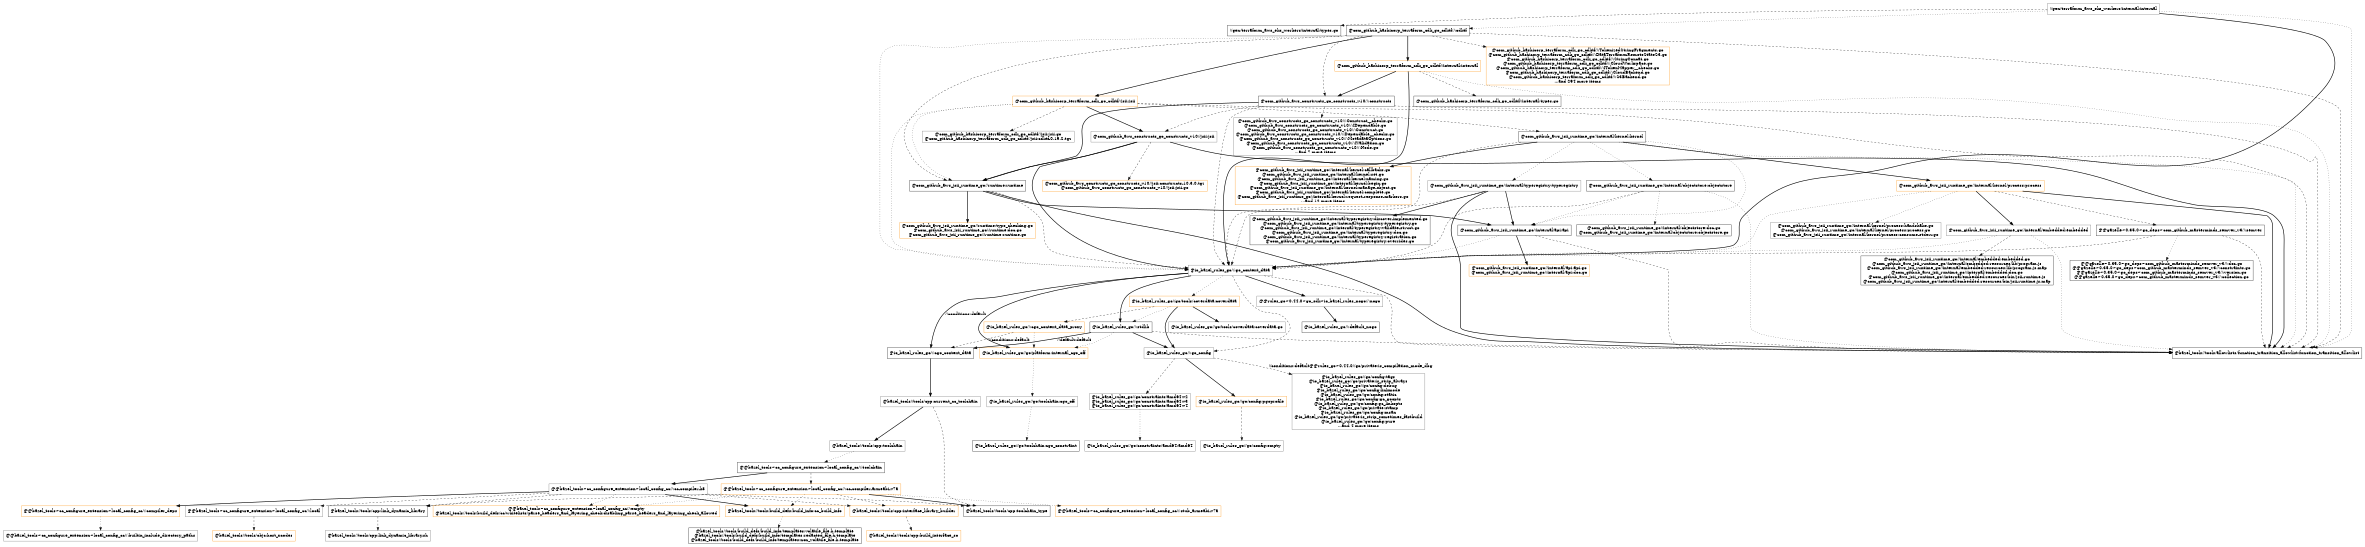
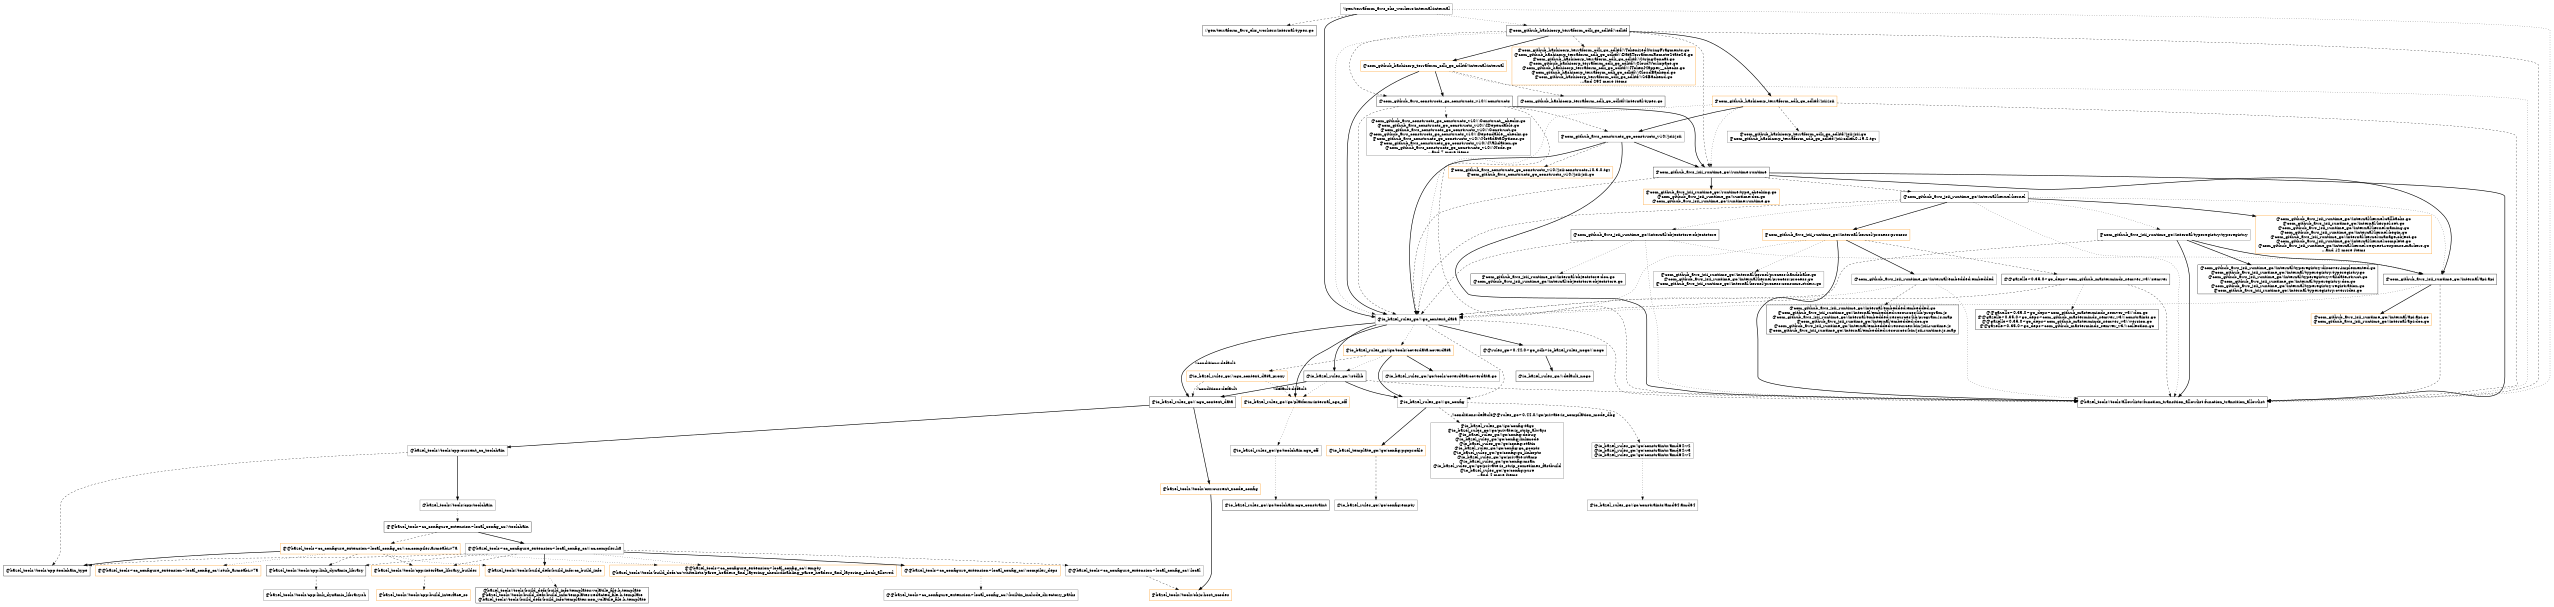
edge "@com_github_hashicorp_terraform_cdk_go_cdktf//jsii:jsii" -> "@com_github_aws_jsii_runtime_go//internal/kernel:kernel": now "@com_github_aws_jsii_runtime_go//runtime:runtime" -> "@com_github_aws_jsii_runtime_go//internal/kernel:kernel"
node "@io_bazel_rules_go//go/config:pgoprofile": label "@io_bazel_rules_go//go/config:pgoprofile" -> "@io_bazel_template_go//go/config:pgoprofile"
node "@bazel_tools//tools/osx:current_xcode_config": added
